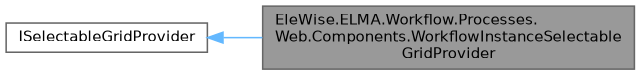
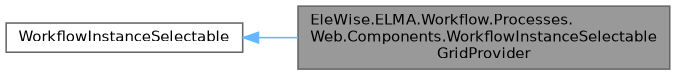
node "ISelectableGridProvider": label "ISelectableGridProvider" -> "WorkflowInstanceSelectable"
